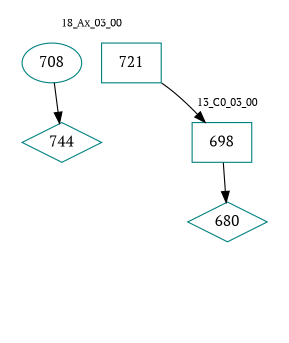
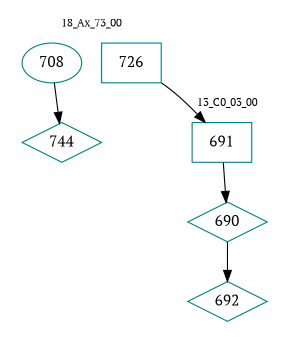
cluster "18_Ax_03_00": label "18_Ax_03_00" -> "18_Ax_73_00"
node "721": label "721" -> "726"
node "698": label "698" -> "691"
node "680": label "680" -> "690"
node "692": added
